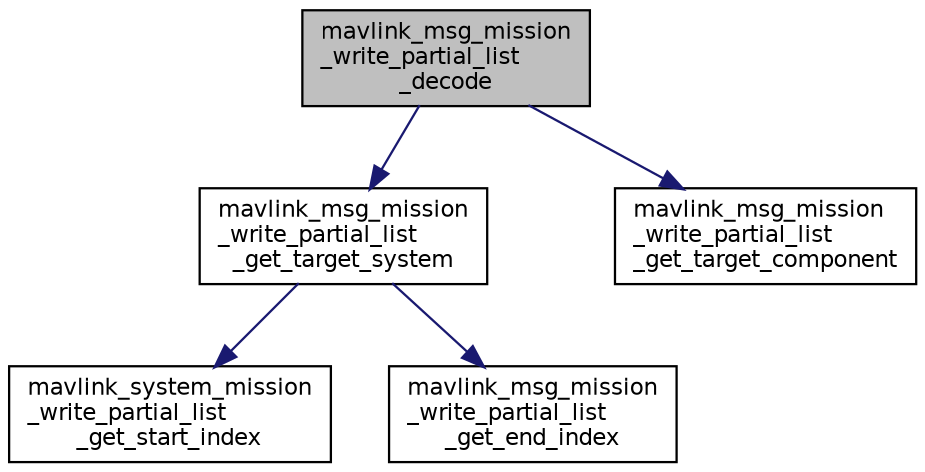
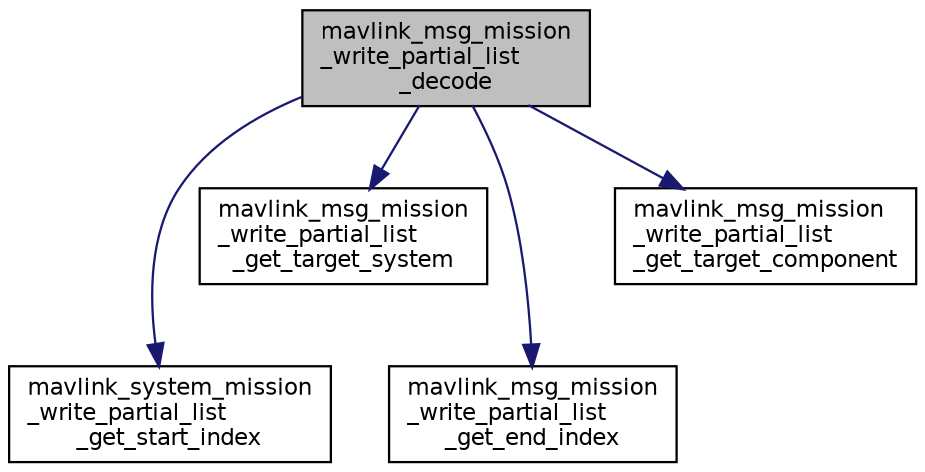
edge "mavlink_msg_mission _write_partial_list _get_target_system" -> "mavlink_system_mission _write_partial_list _get_start_index": now "mavlink_msg_mission _write_partial_list _decode" -> "mavlink_system_mission _write_partial_list _get_start_index"
edge "mavlink_msg_mission _write_partial_list _get_target_system" -> "mavlink_msg_mission _write_partial_list _get_end_index": now "mavlink_msg_mission _write_partial_list _decode" -> "mavlink_msg_mission _write_partial_list _get_end_index"
